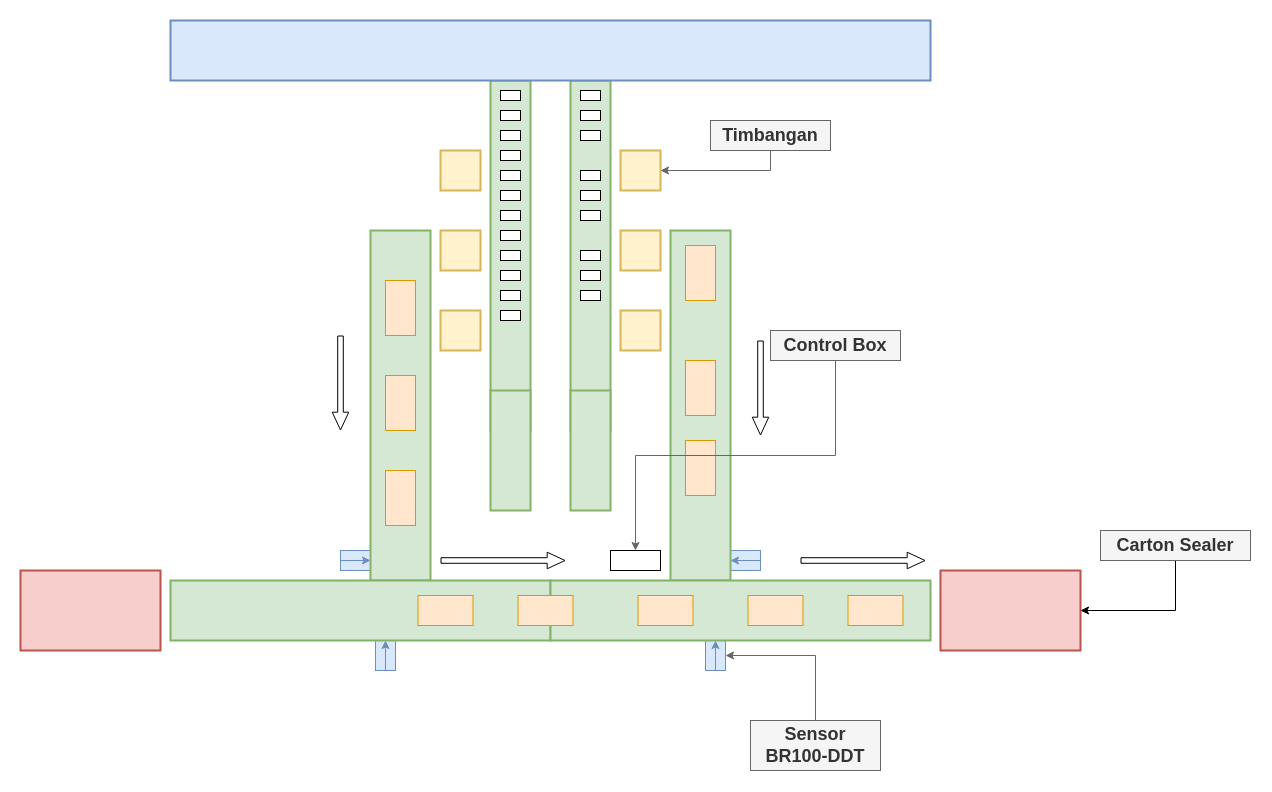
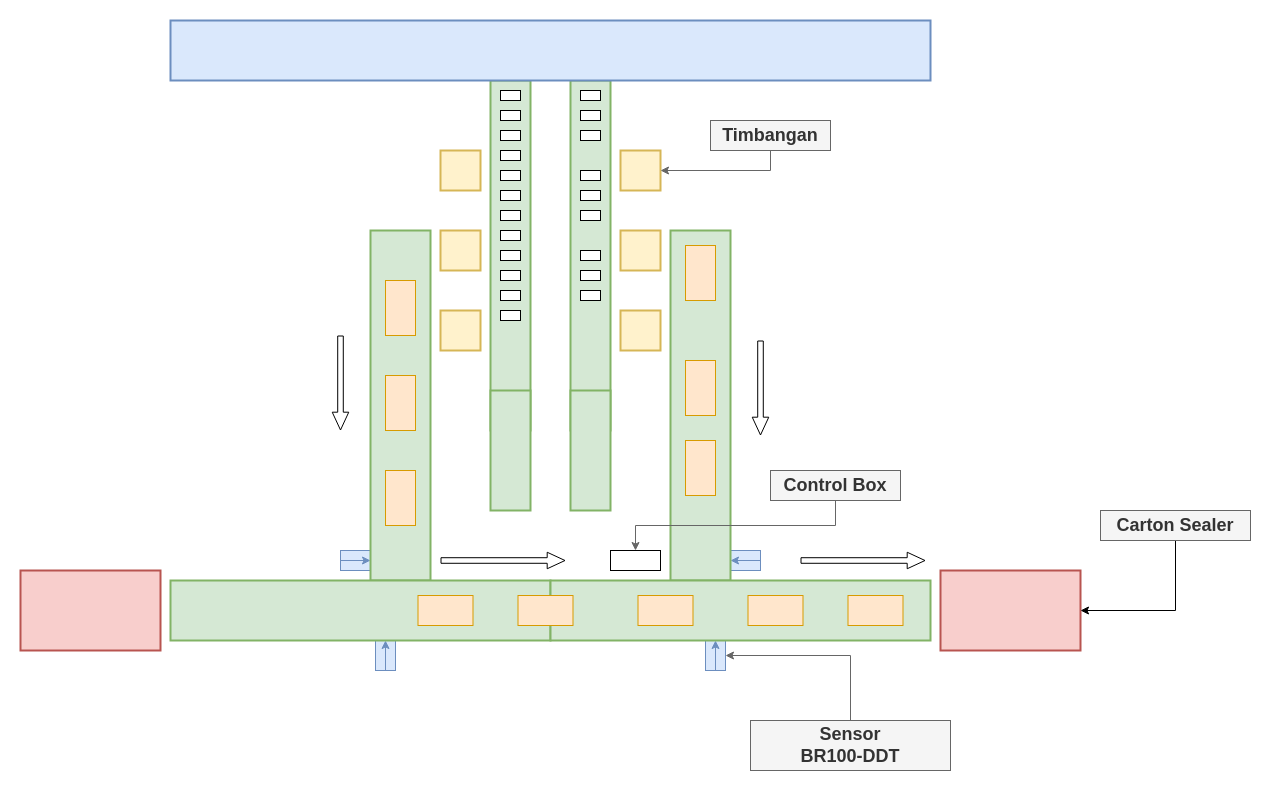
node "Control Box": moved (836, 346) -> (836, 486)
node "Carton Sealer": moved (1176, 546) -> (1176, 526)
node "Sensor BR100-DDT": size 130x50 -> 200x50
